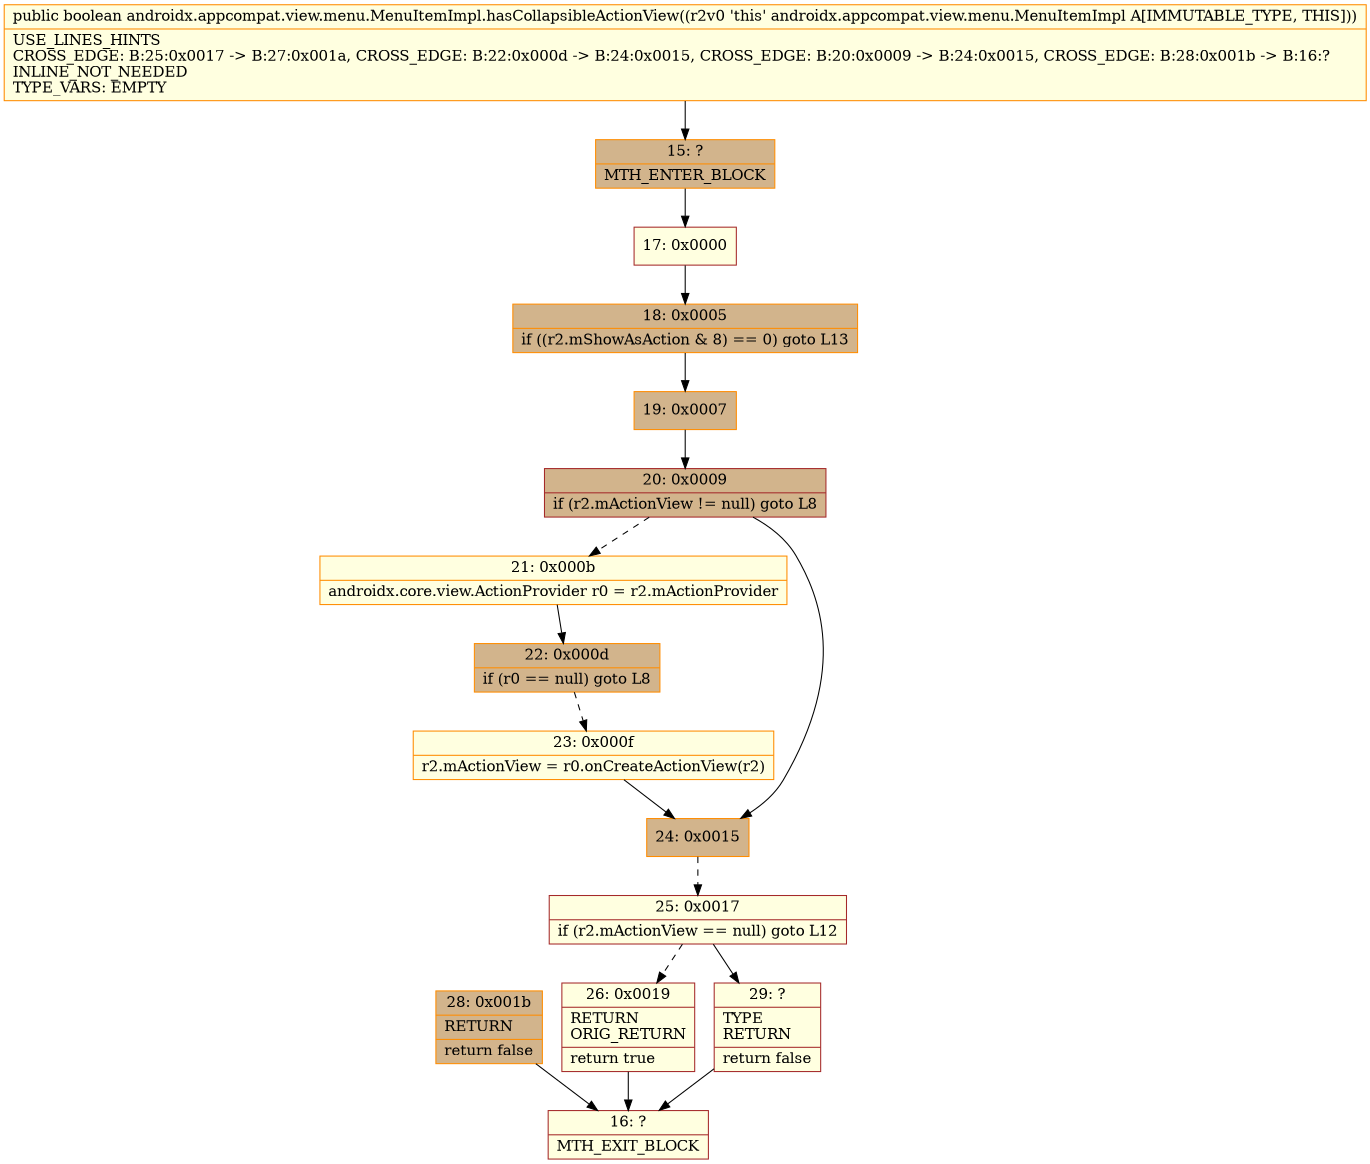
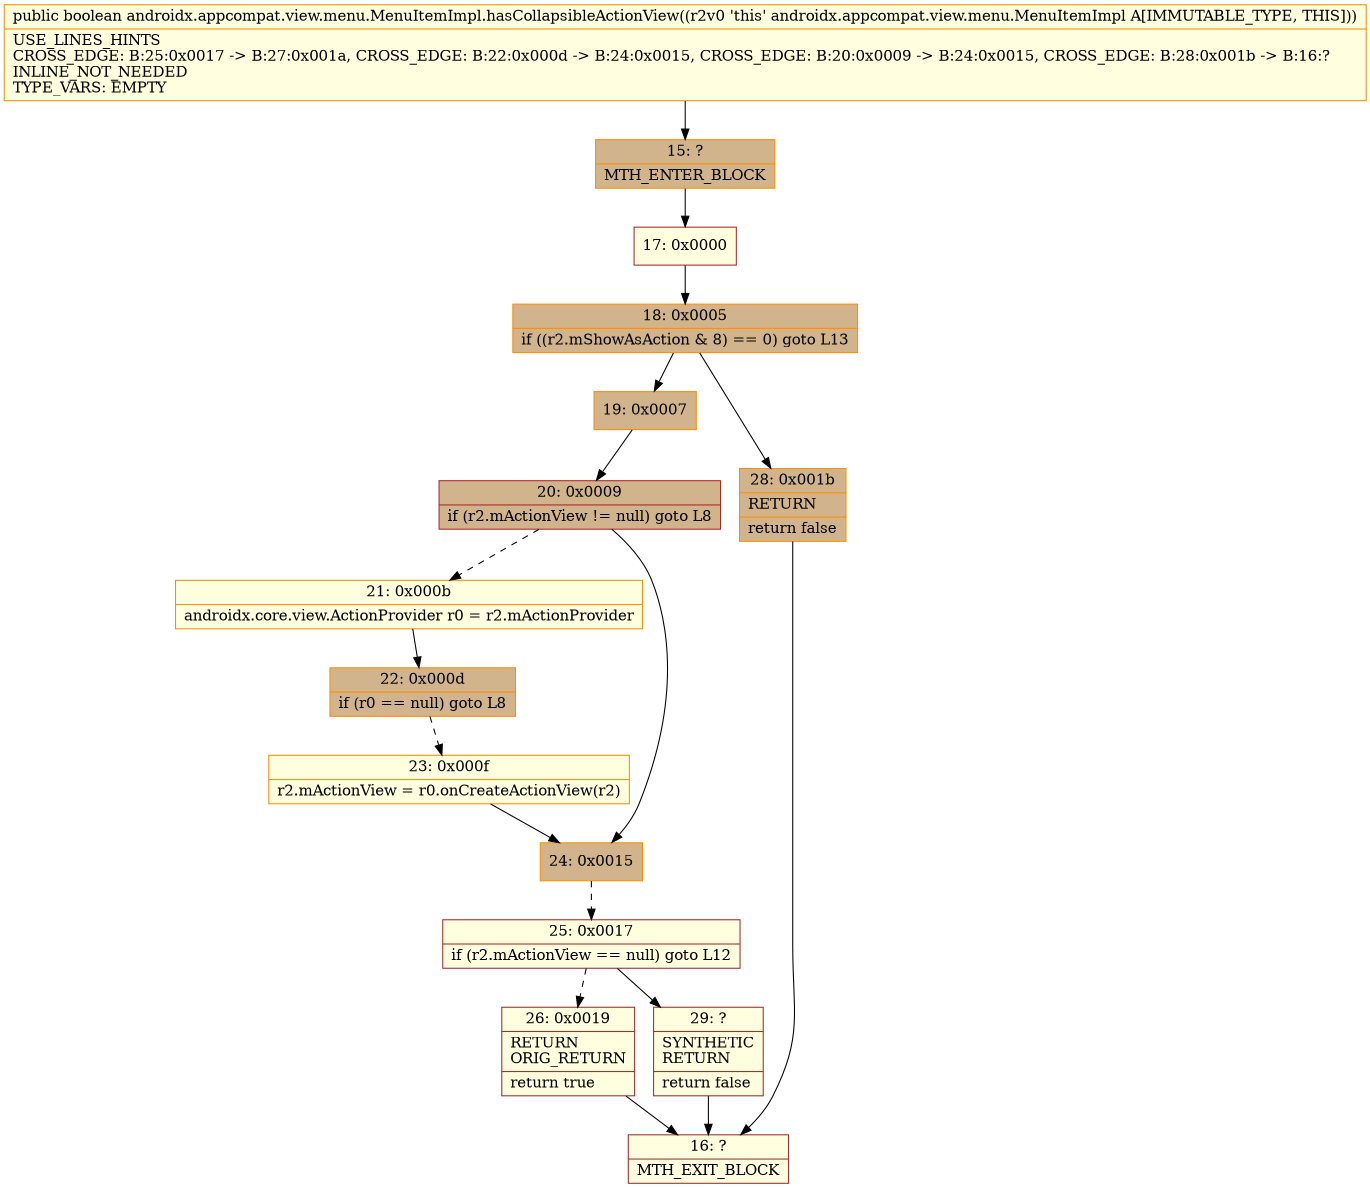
edge "18: 0x0005" -> "28: 0x001b": added
node "29: ?": text "TYPE" -> "SYNTHETIC"
